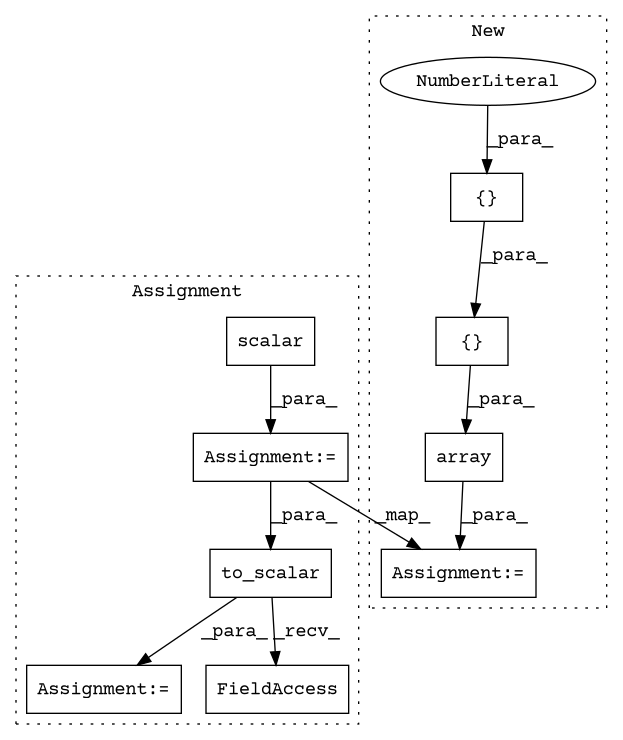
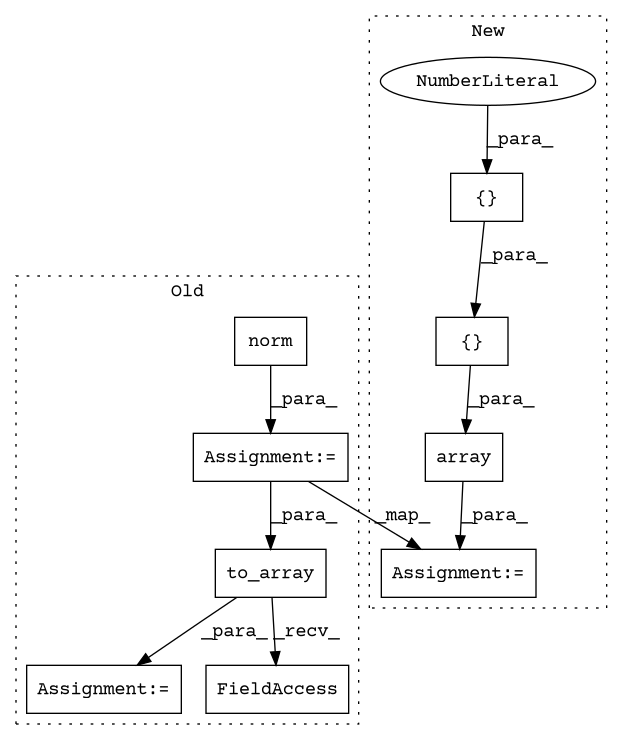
cluster "Assignment": label "Assignment" -> "Old"
node "scalar": label "scalar" -> "norm"
node "to_scalar": label "to_scalar" -> "to_array"
